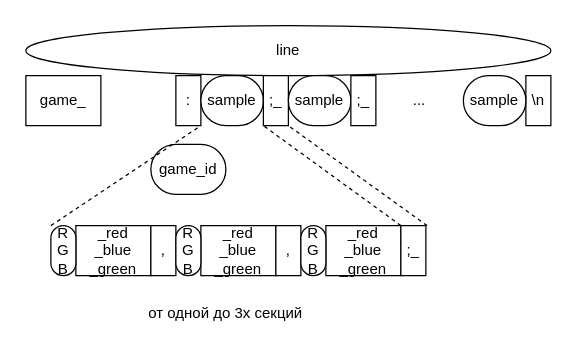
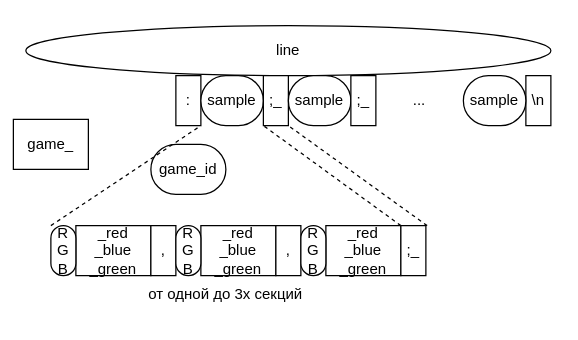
node "game_": moved (63, 101) -> (51, 144)
node "от одной до 3х секций": moved (226, 313) -> (226, 294)
